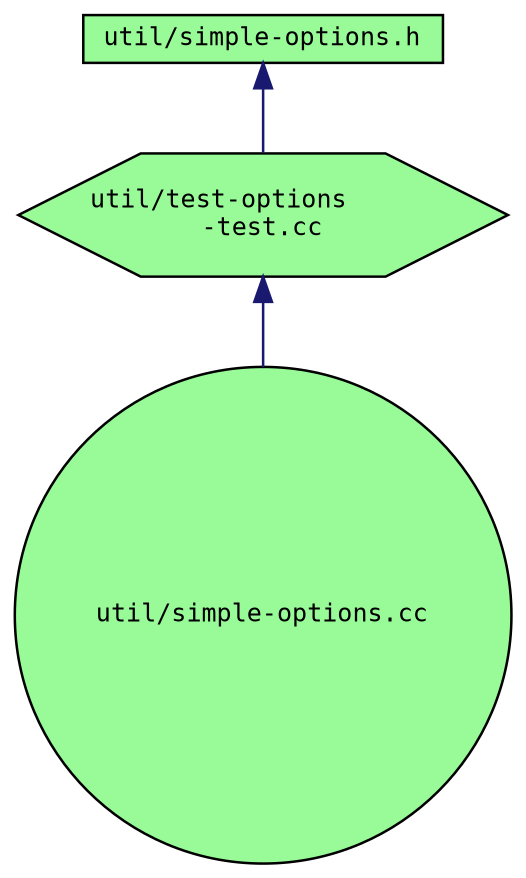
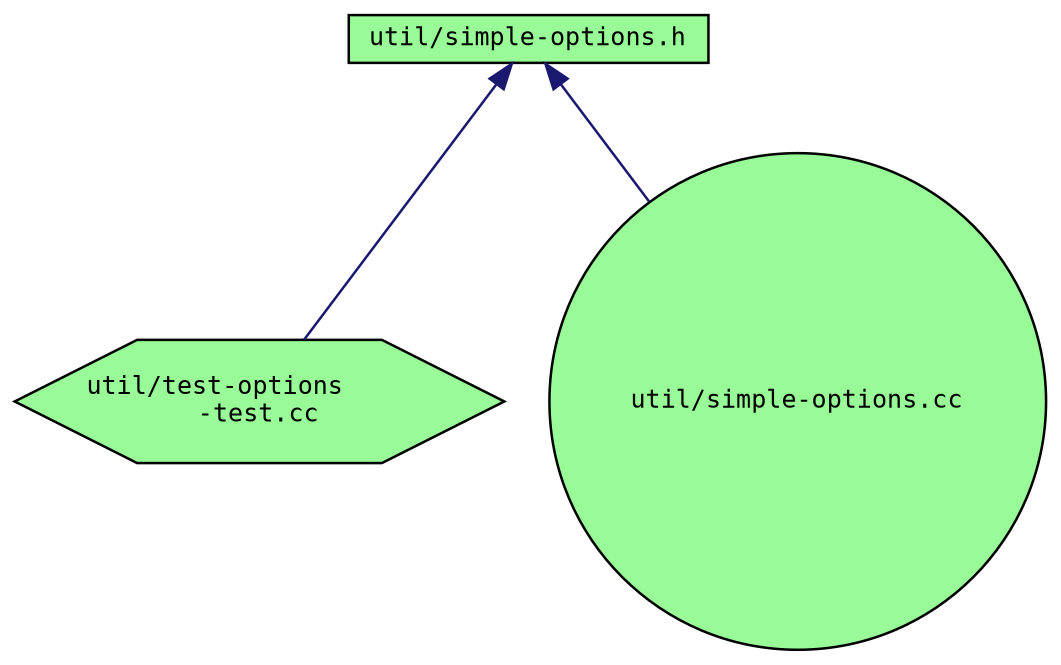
edge "util/simple-options.cc" -> "util/test-options -test.cc": now "util/simple-options.cc" -> "util/simple-options.h"
